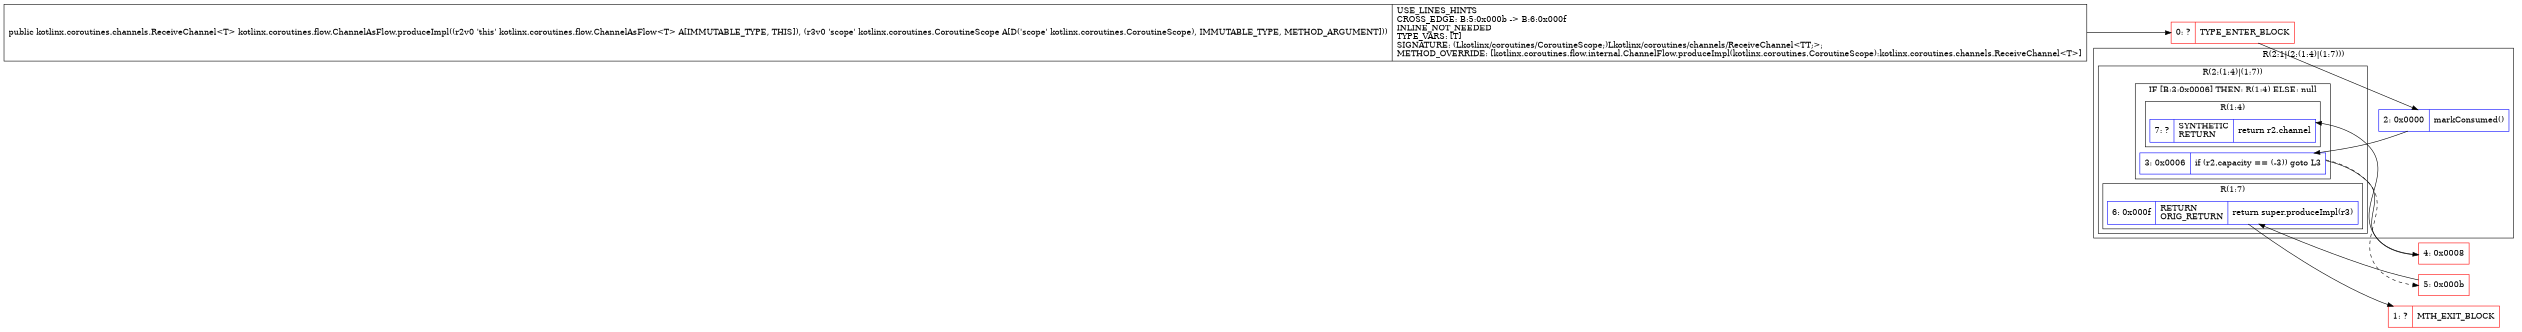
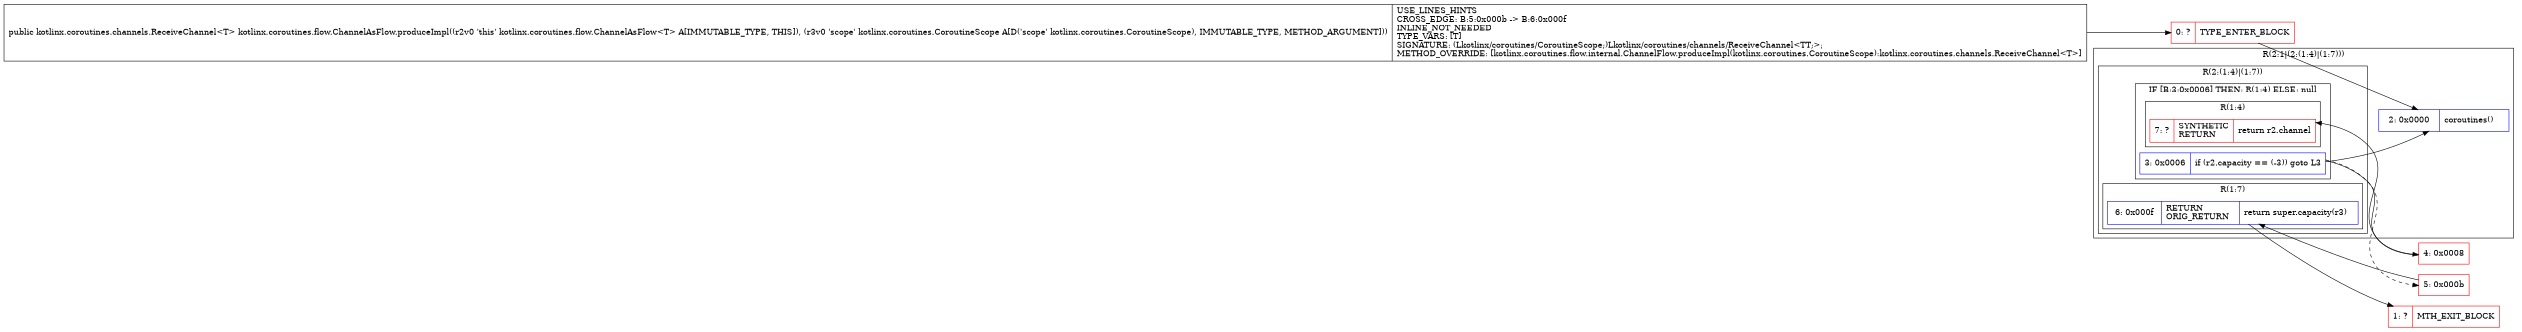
node "2: 0x0000": text "markConsumed()" -> "coroutines()"
node "7: ?": color blue -> red
edge "2: 0x0000" -> "3: 0x0006": reversed
node "6: 0x000f": text "return super.produceImpl(r3)" -> "return super.capacity(r3)"
